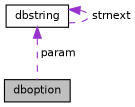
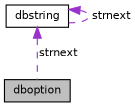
edge "dboption" -> "dbstring": label " param" -> " strnext"
